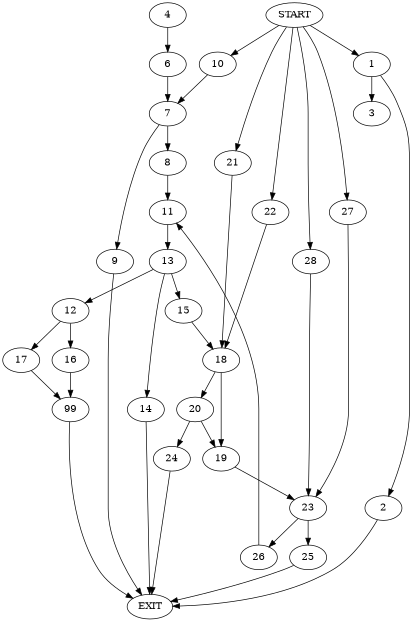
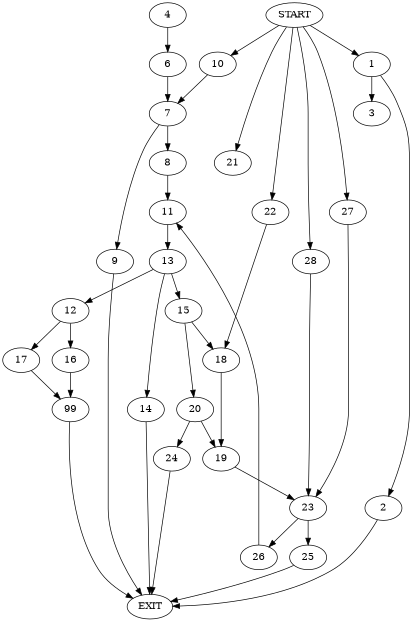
edge "21" -> "18": removed
edge "18" -> "20": now "15" -> "20"
